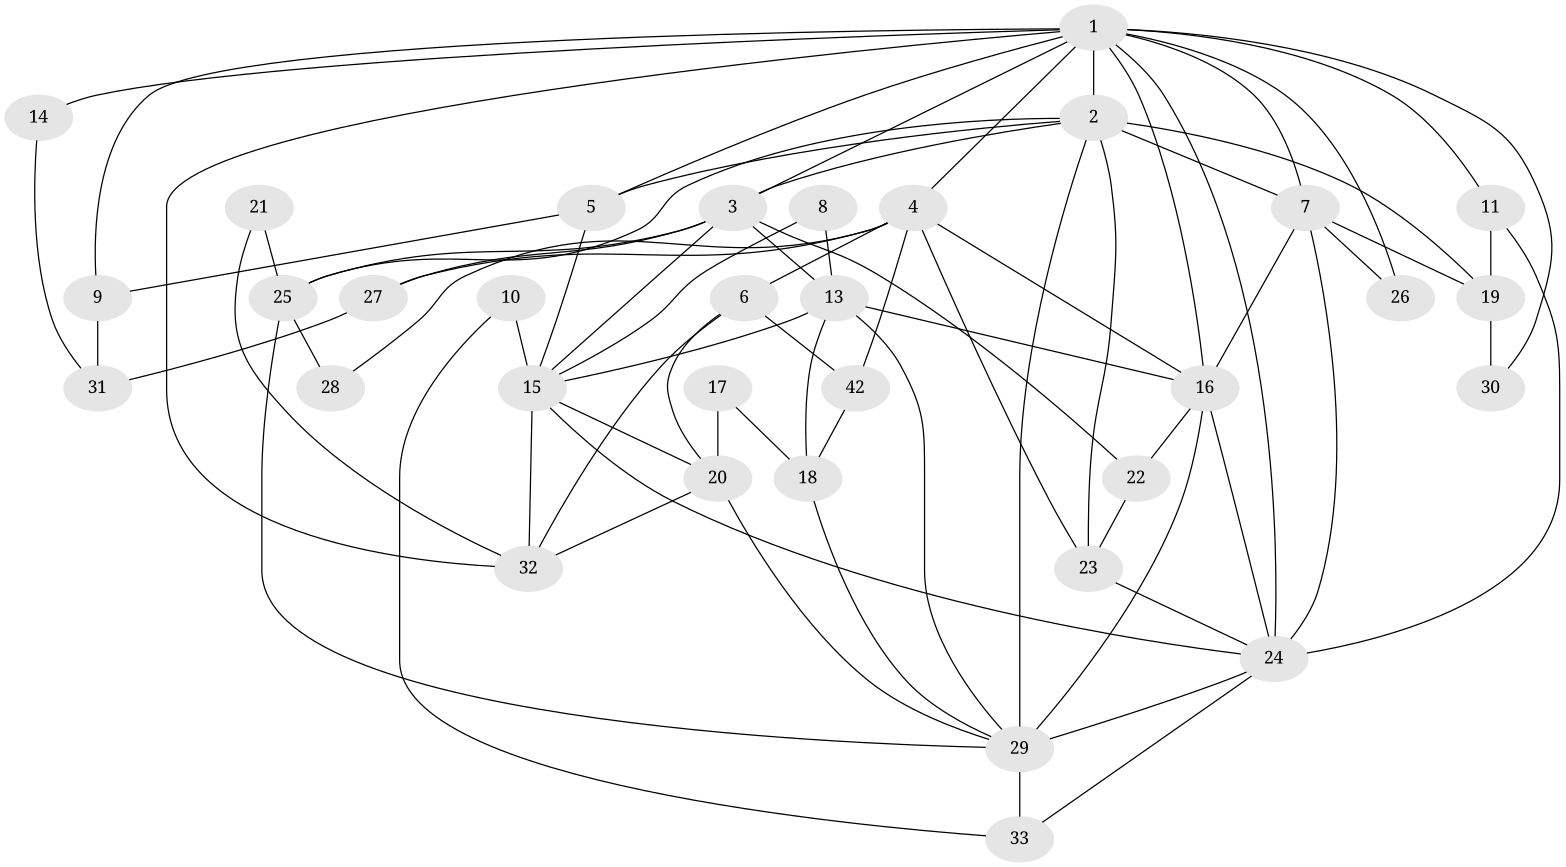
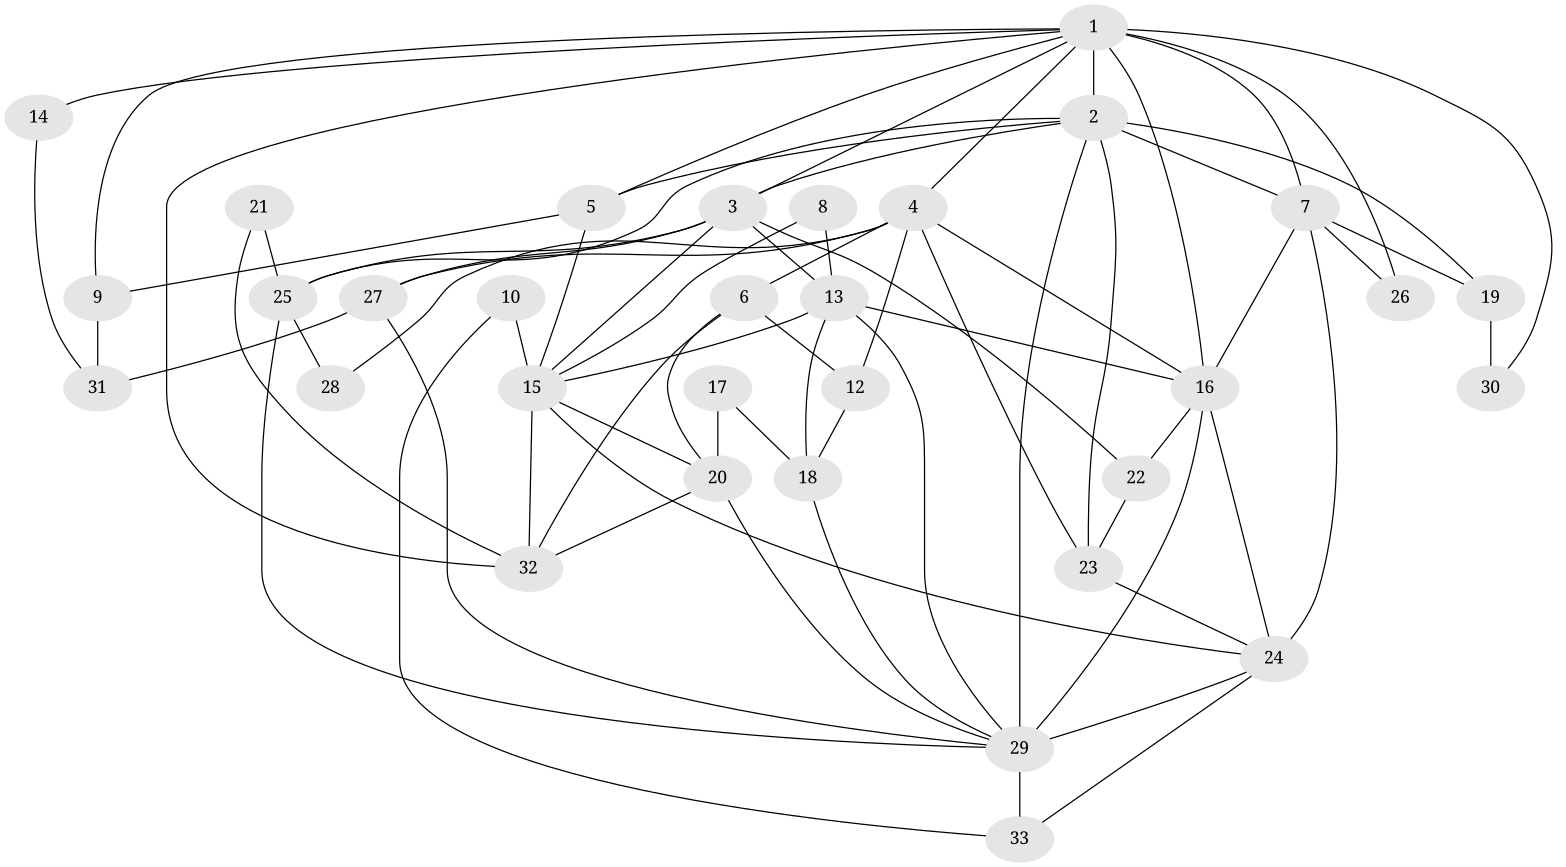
node "11": removed
edge "1" -- "24": removed
node "42": label "42" -> "12"
edge "27" -- "29": added
